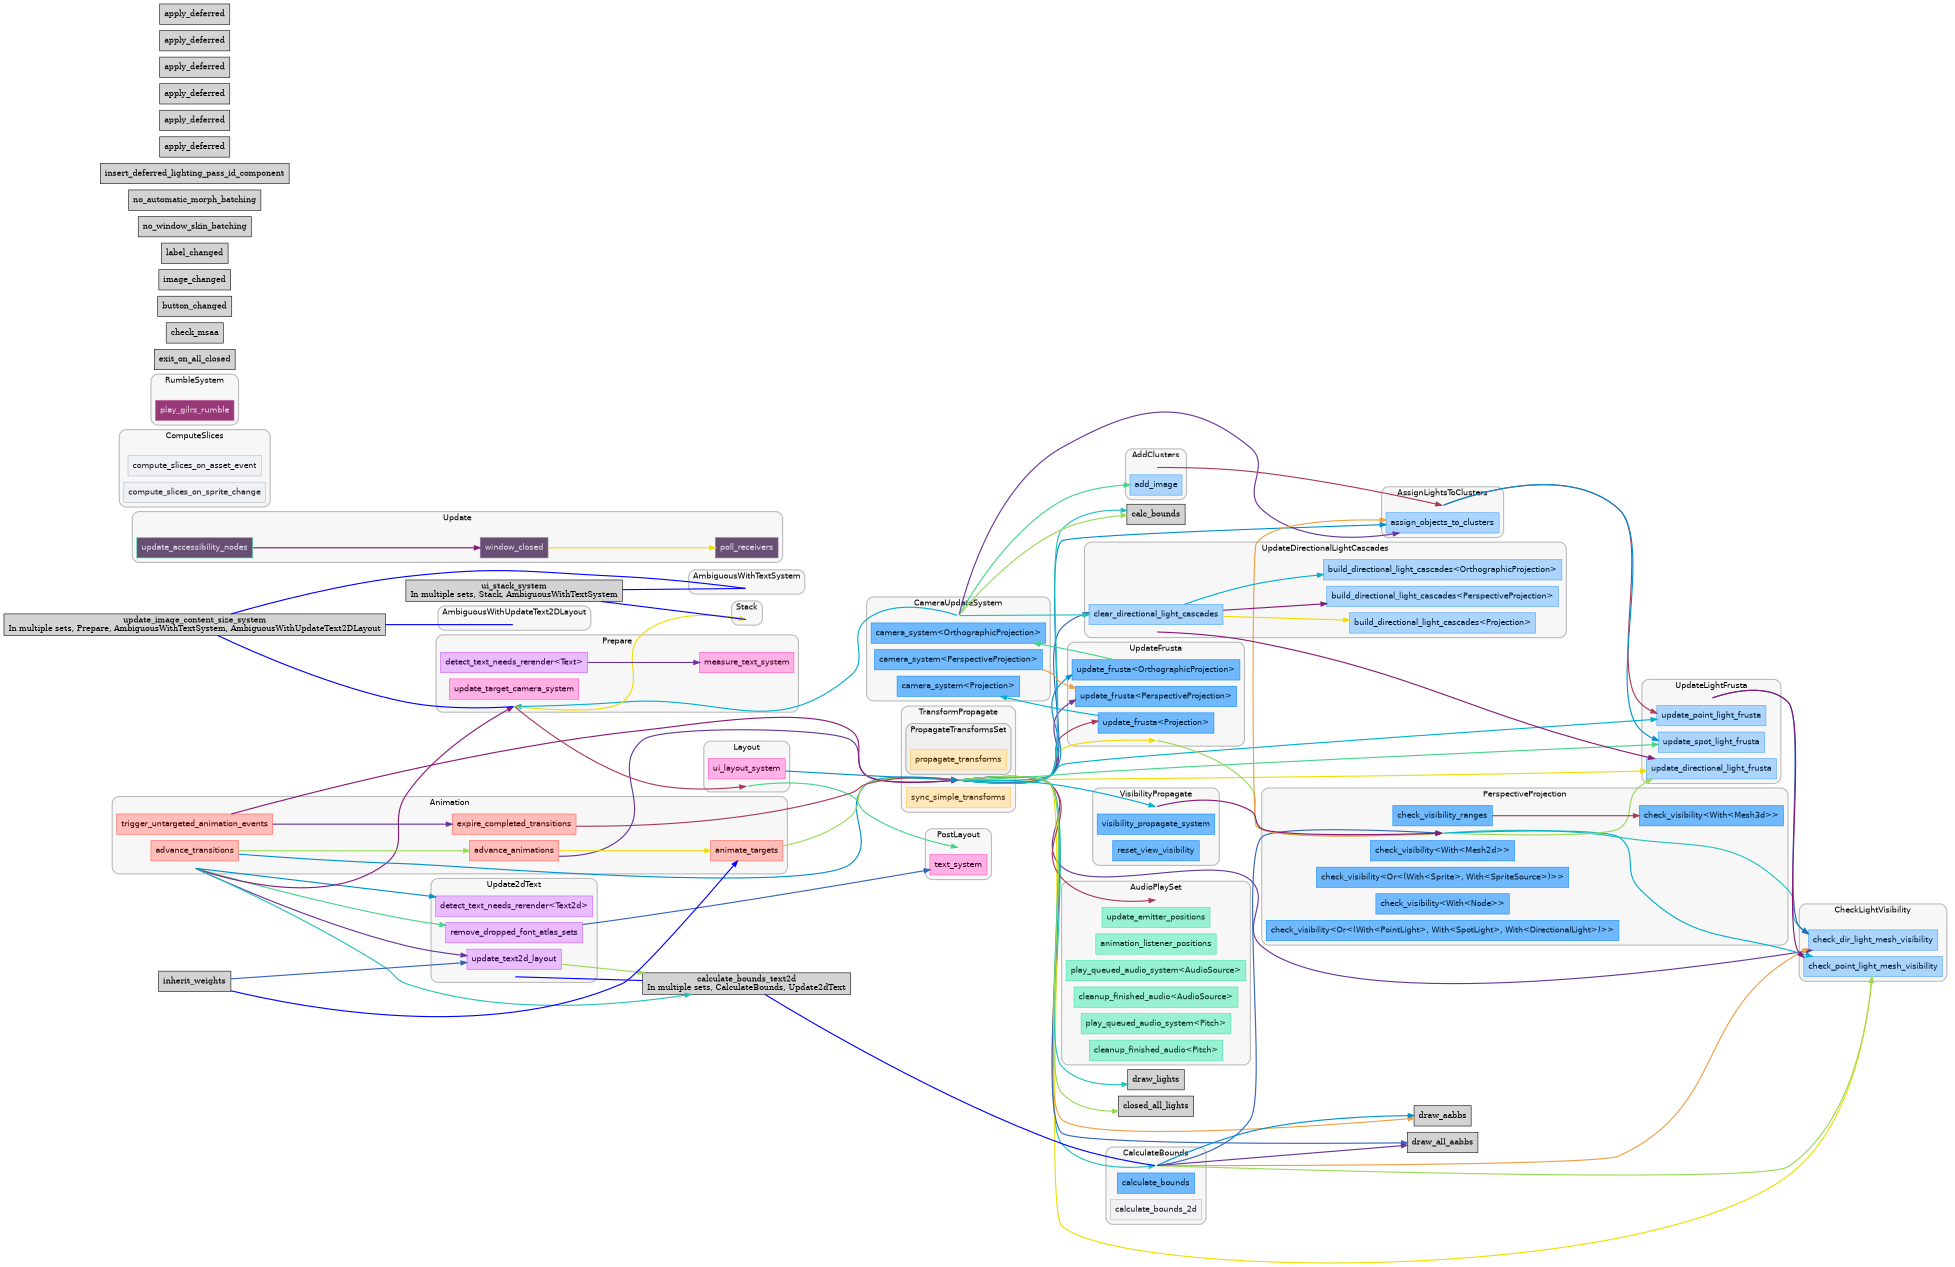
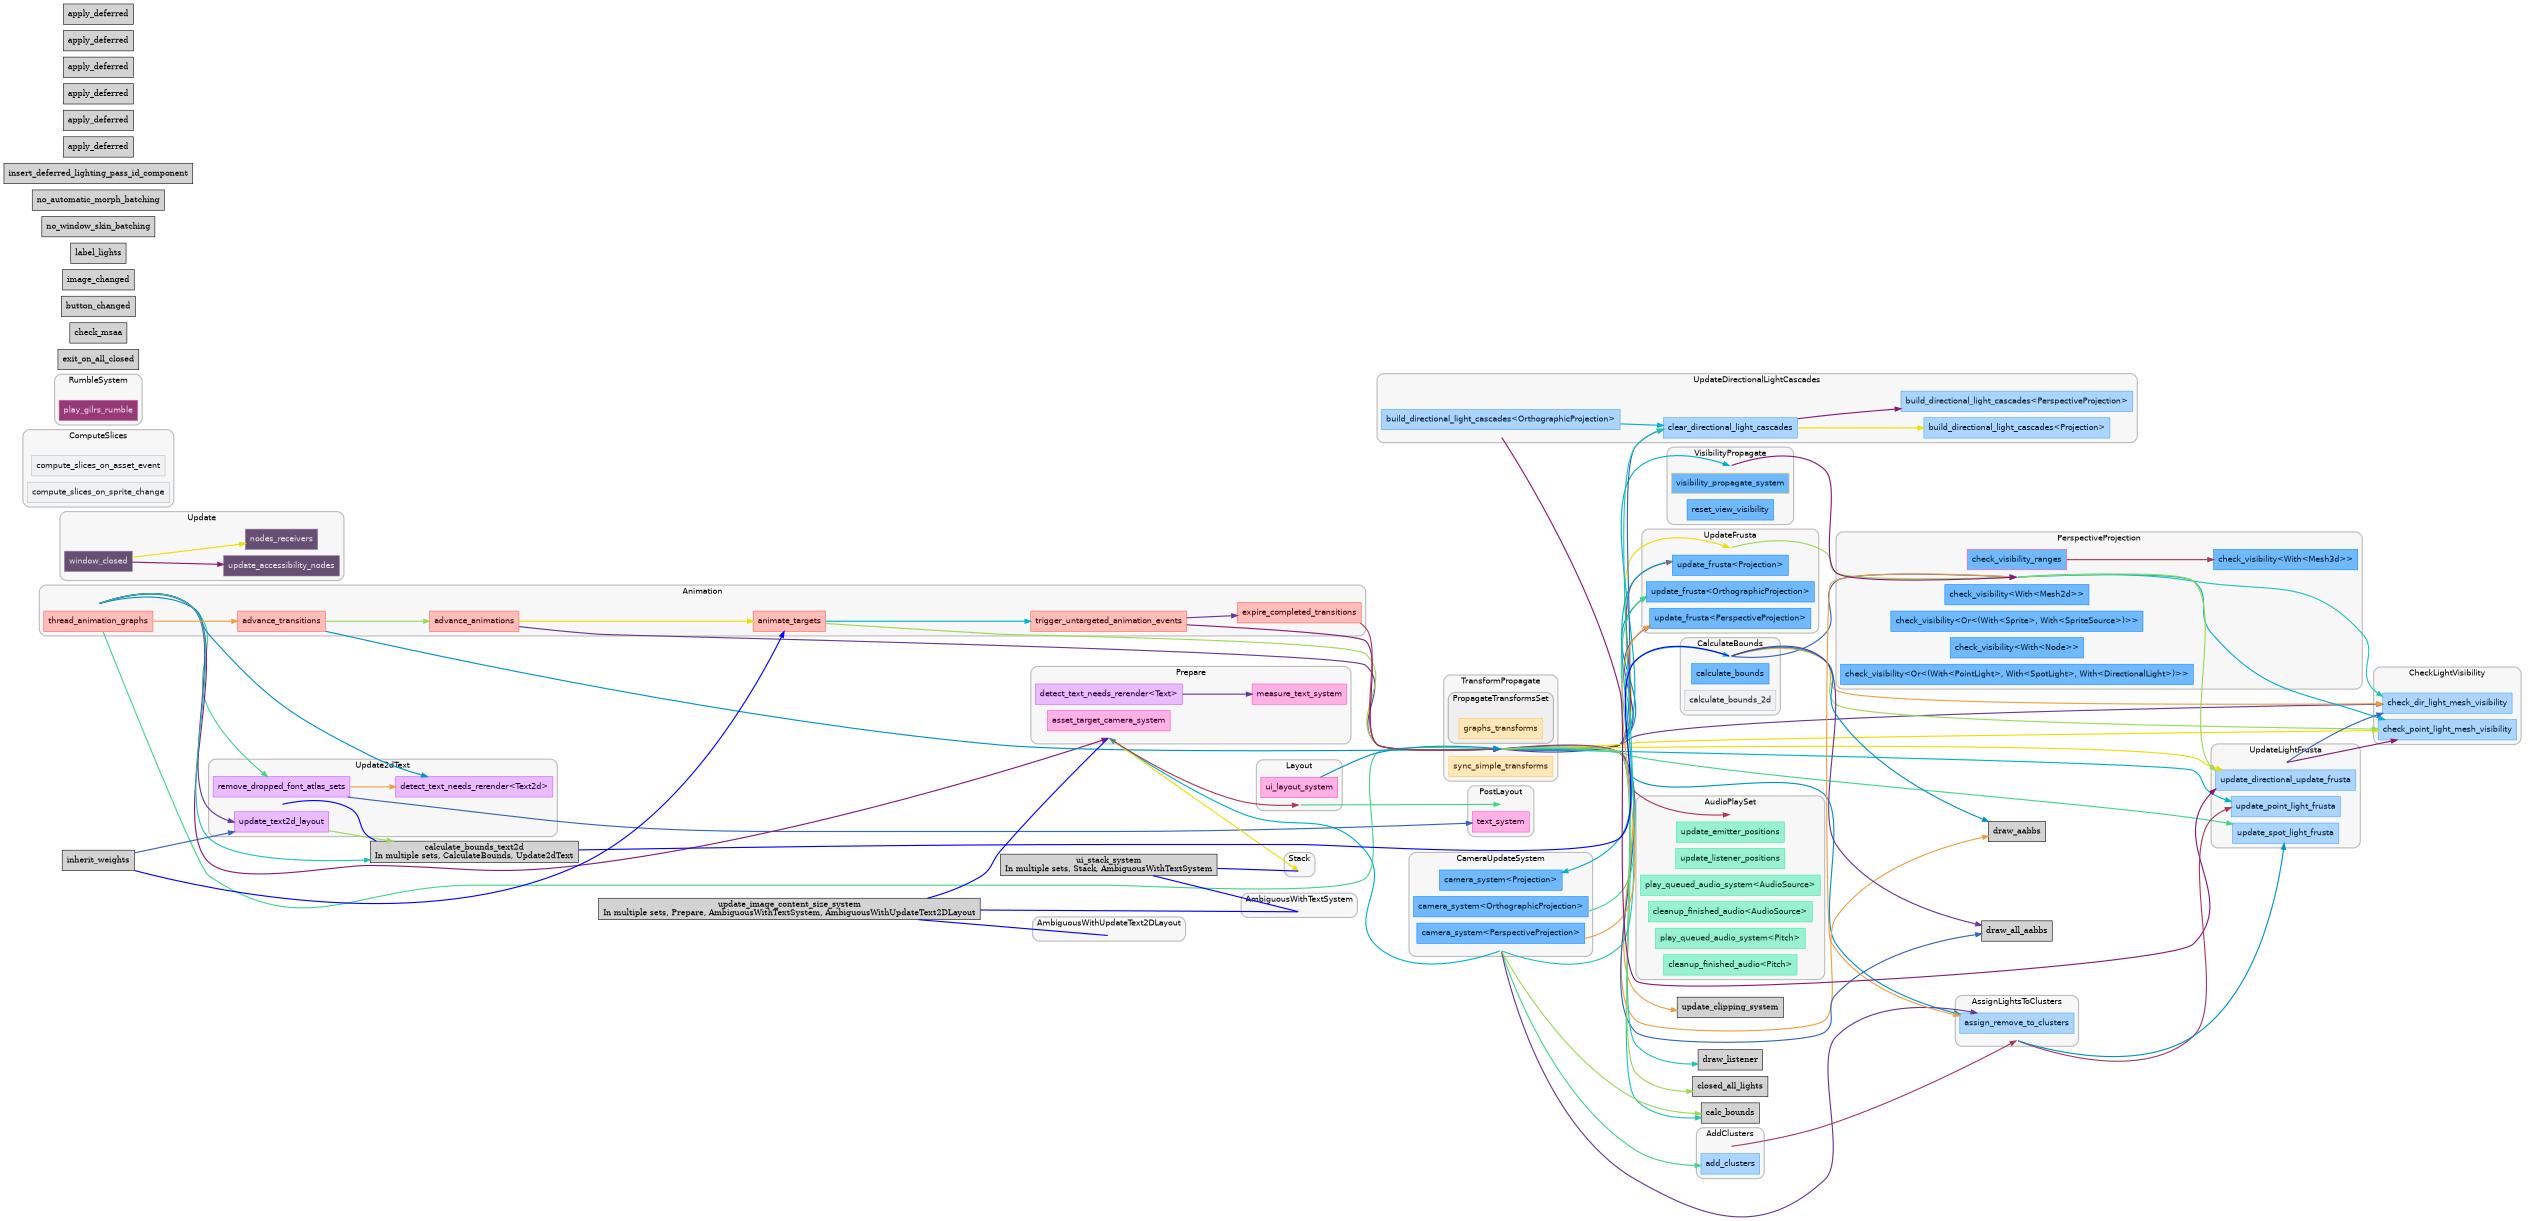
node "label_changed": label "label_changed" -> "label_lights"
node "add_image": label "add_image" -> "add_clusters"
node "assign_objects_to_clusters": label "assign_objects_to_clusters" -> "assign_remove_to_clusters"
node "update_accessibility_nodes": color #3ee4a8 -> #9980a6
edge "update_accessibility_nodes" -> "window_closed": reversed
node "poll_receivers": label "poll_receivers" -> "nodes_receivers"
edge "clear_directional_light_cascades" -> "build_directional_light_cascades<OrthographicProjection>": reversed
node "thread_animation_graphs": added
edge "animate_targets" -> "trigger_untargeted_animation_events": added
edge "update_frusta<OrthographicProjection>" -> "camera_system<OrthographicProjection>": reversed
node "update_target_camera_system": label "update_target_camera_system" -> "asset_target_camera_system"
node "propagate_transforms": label "propagate_transforms" -> "graphs_transforms"
node "update_directional_light_frusta": label "update_directional_light_frusta" -> "update_directional_update_frusta"
edge "remove_dropped_font_atlas_sets" -> "detect_text_needs_rerender<Text2d>": added
node "check_visibility_ranges": color #0c88f9 -> #ff4bc2
node "visibility_propagate_system": color #0c88f9 -> #ffc453
node "animation_listener_positions": label "animation_listener_positions" -> "update_listener_positions"
node "update_clipping_system": added
node "draw_lights": label "draw_lights" -> "draw_listener"
